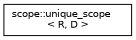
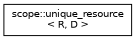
node "scope::unique_scope < R, D >": label "scope::unique_scope < R, D >" -> "scope::unique_resource < R, D >"
